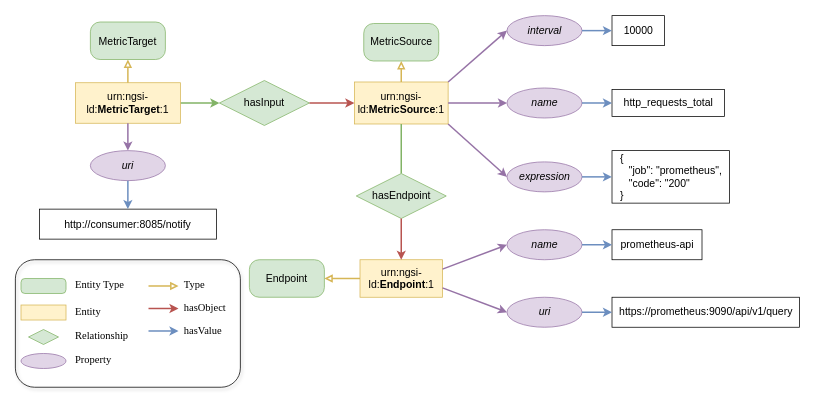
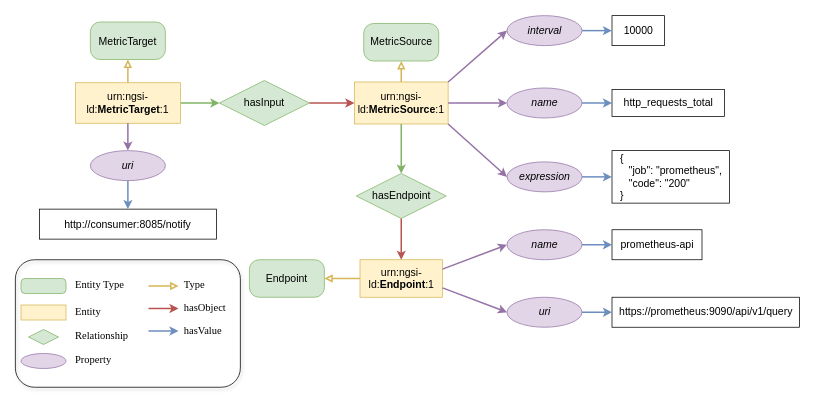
edge "urn:ngsi-ld:MetricSource:1" -- "hasEndpoint": arrowhead none -> classic
